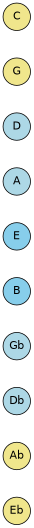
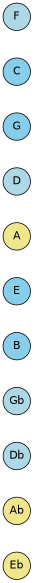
node "F": added
node "C": fillcolor khaki -> skyblue
node "G": fillcolor khaki -> skyblue
node "A": fillcolor lightblue -> khaki
